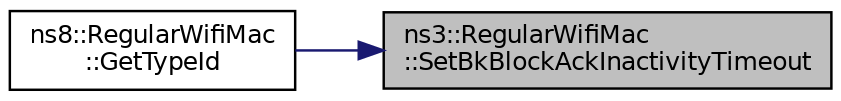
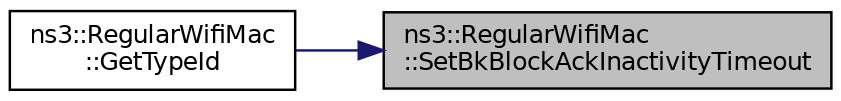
node "ns8::RegularWifiMac ::GetTypeId": label "ns8::RegularWifiMac ::GetTypeId" -> "ns3::RegularWifiMac ::GetTypeId"
